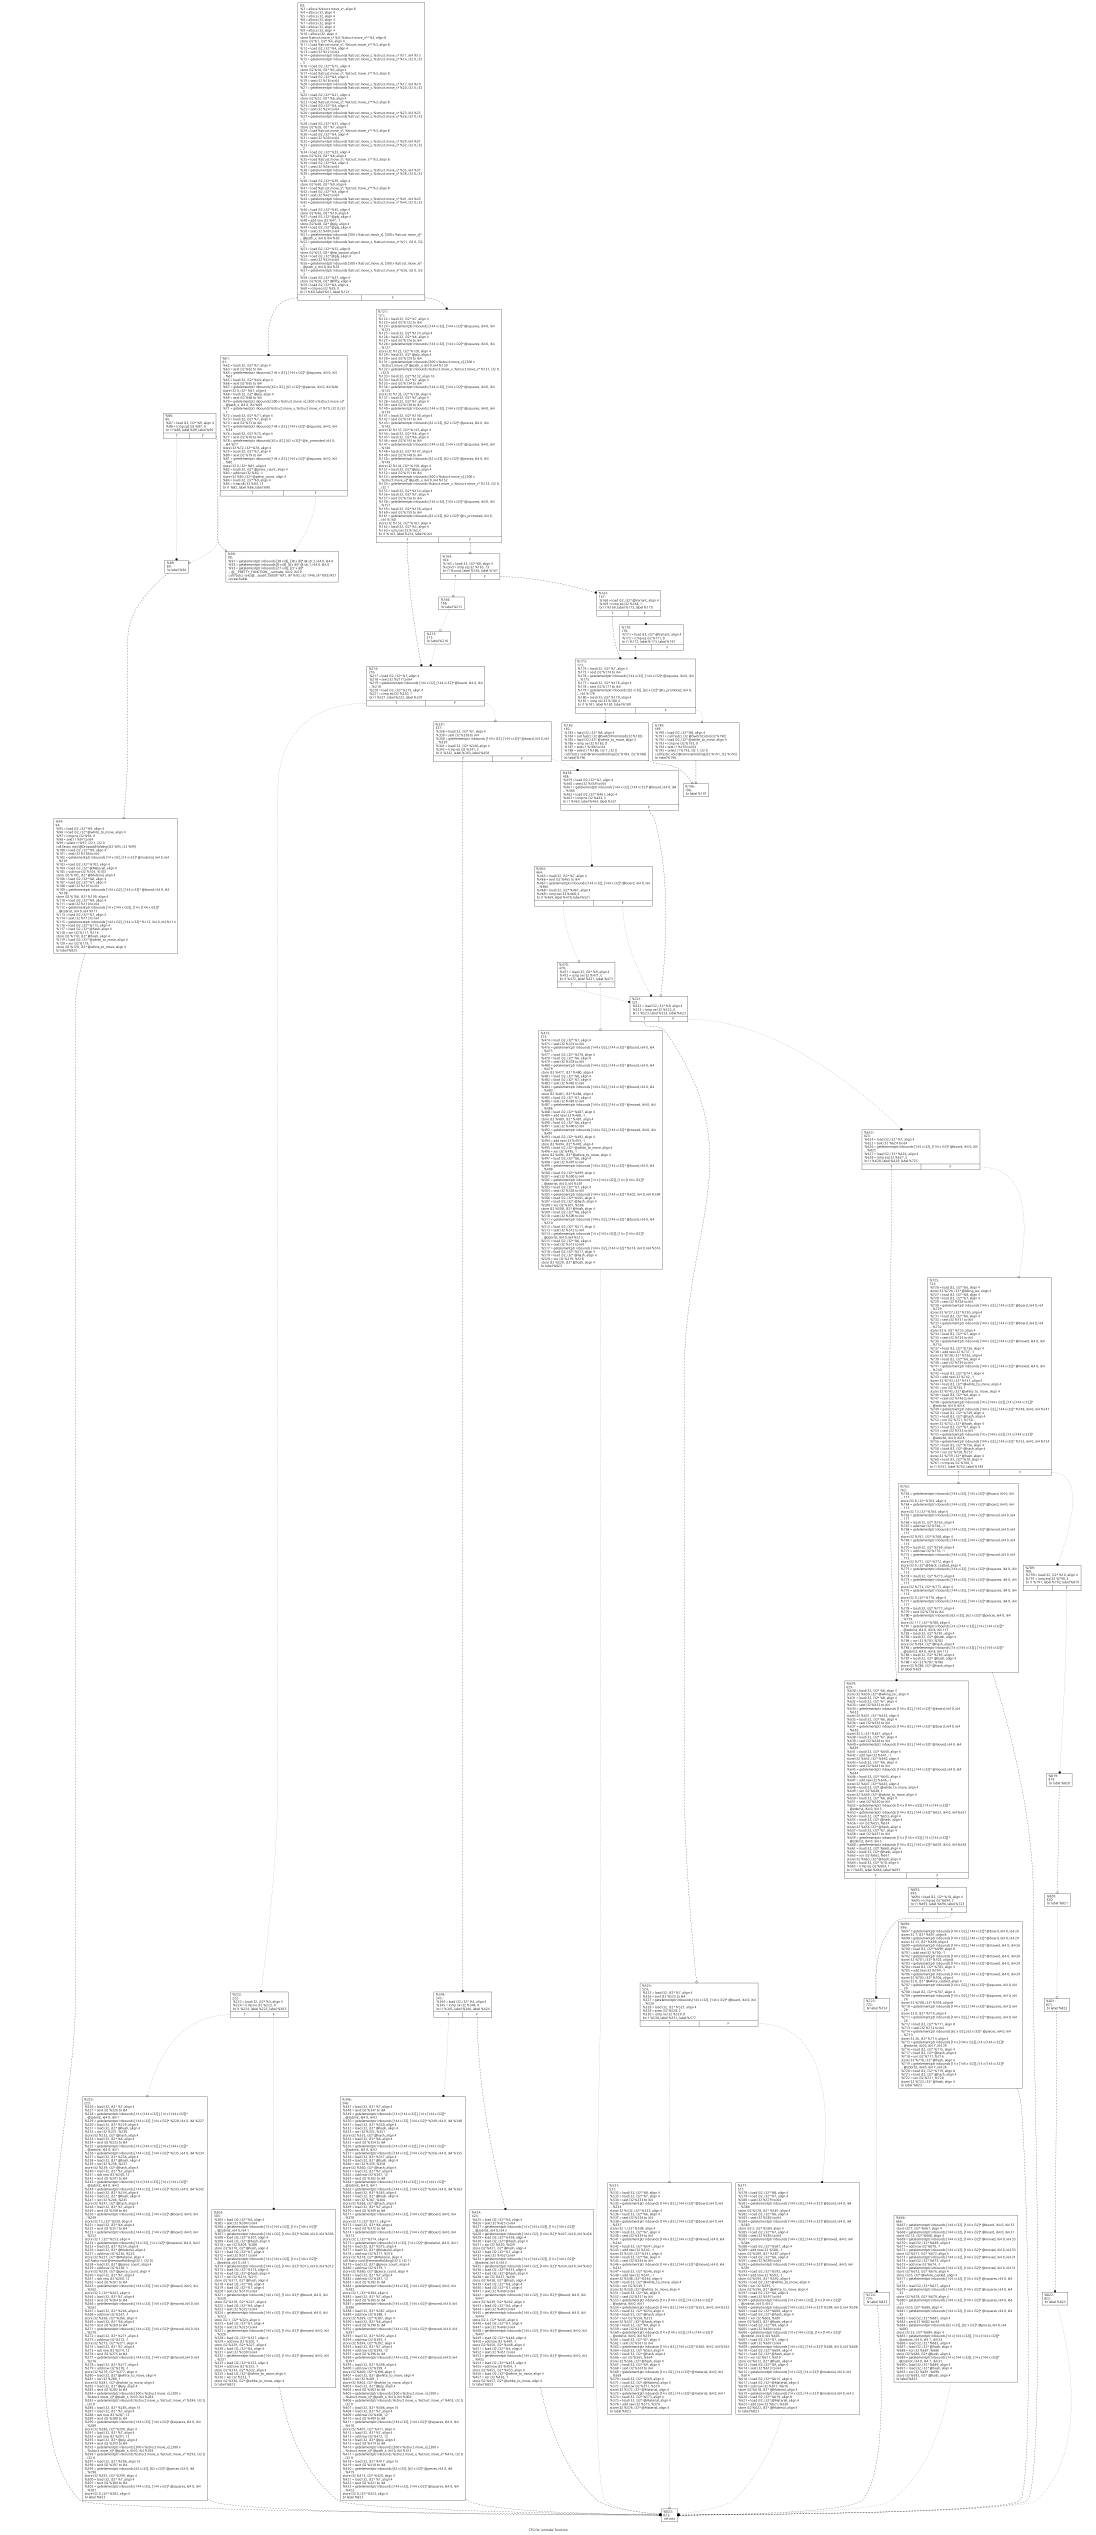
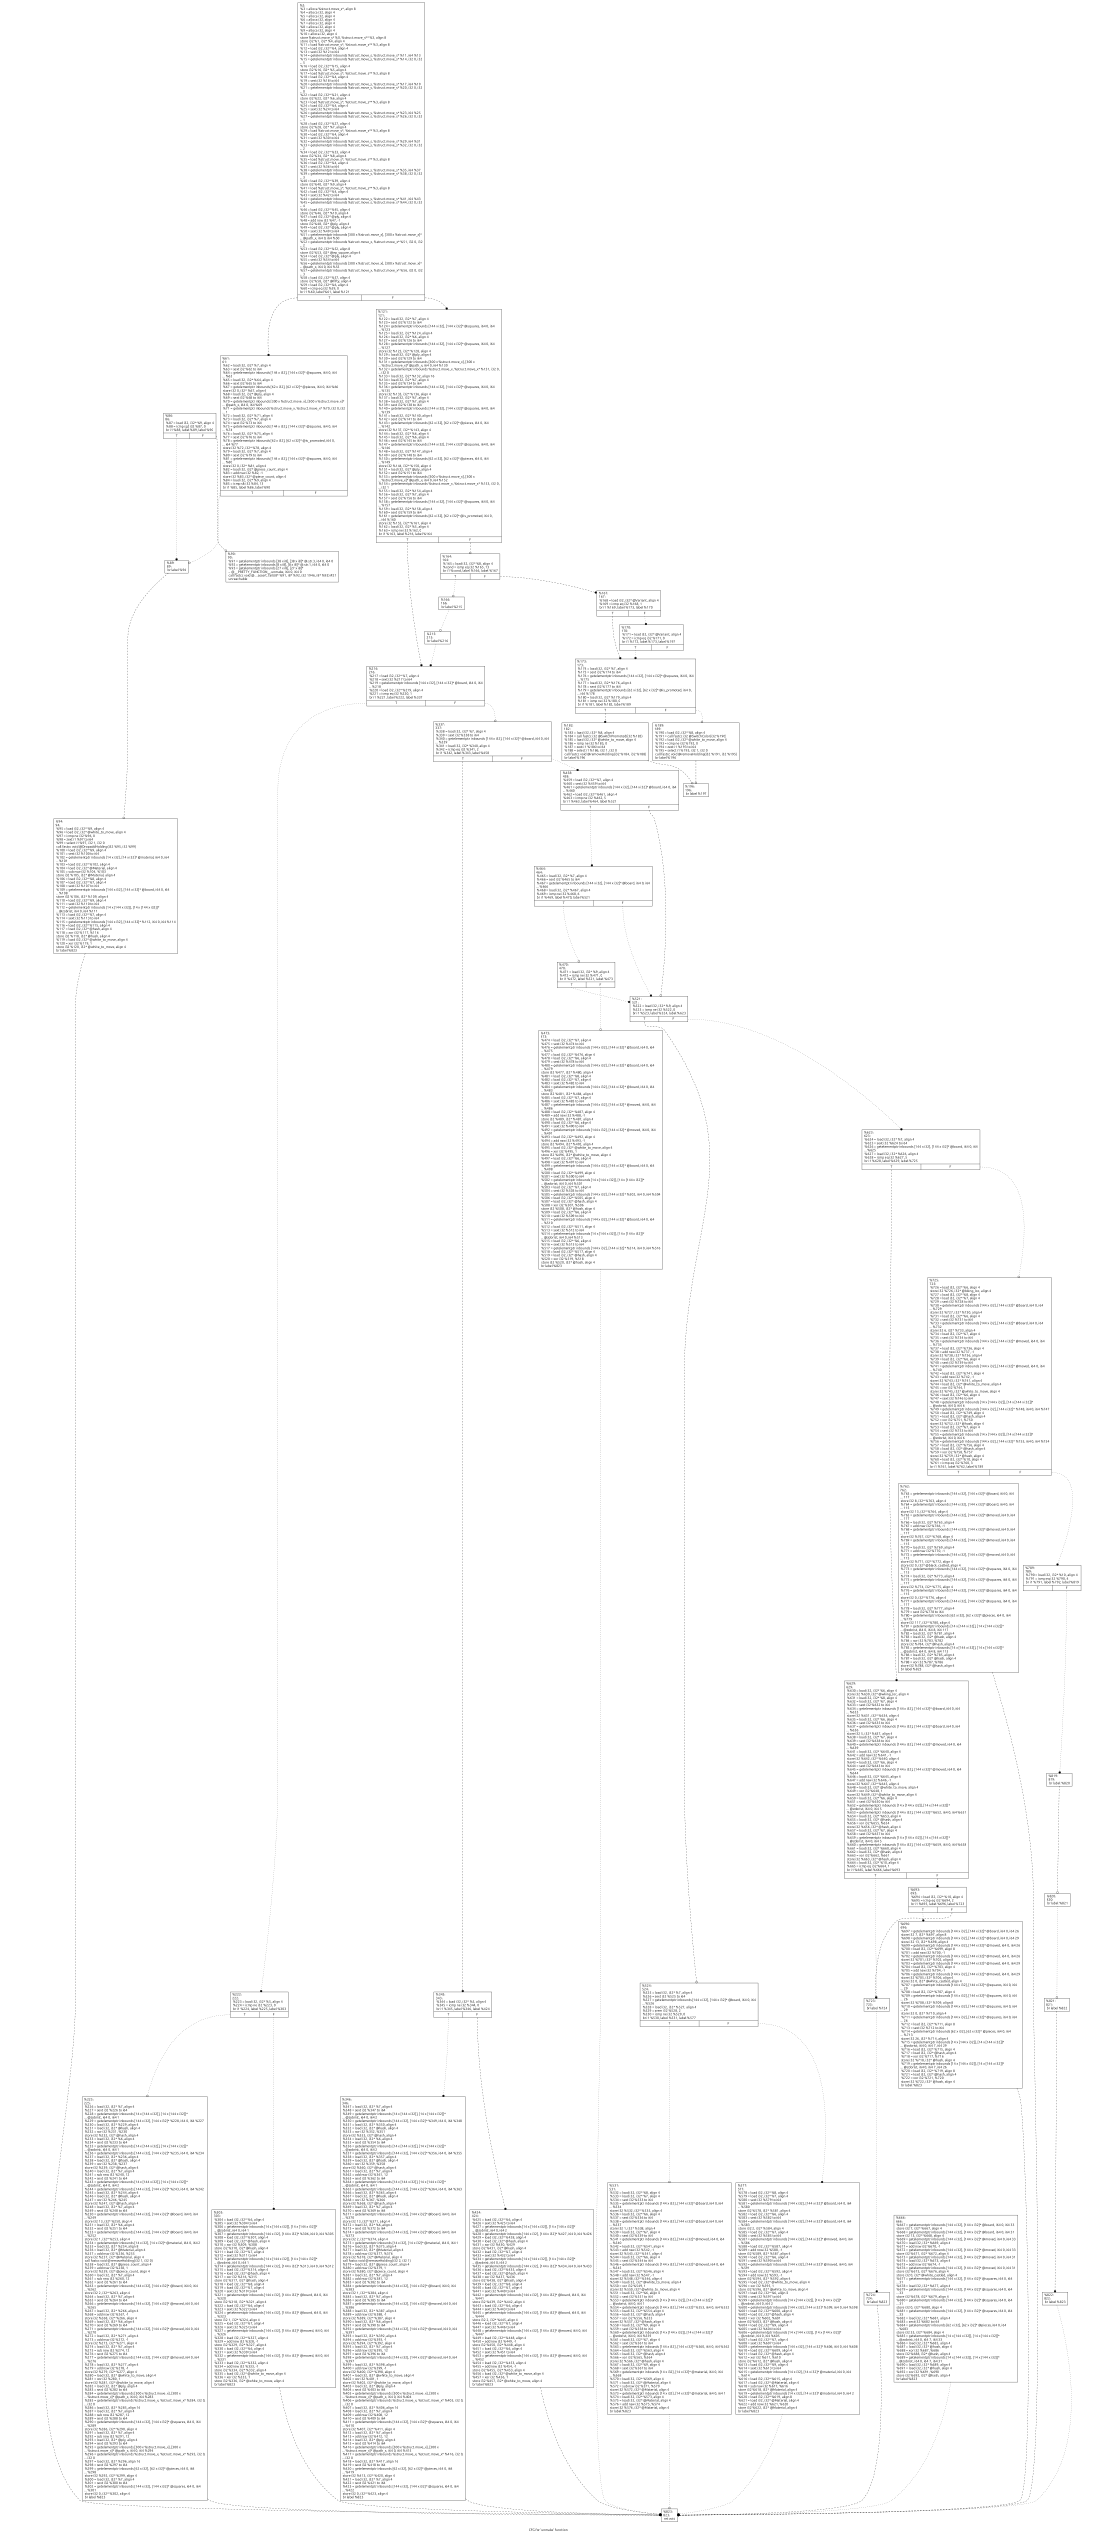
edge "%61:" -> "%90:": removed
edge "%725:" -> "%762:": removed
